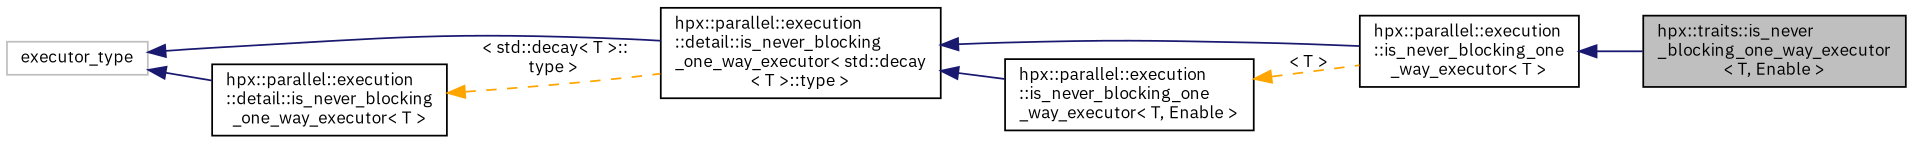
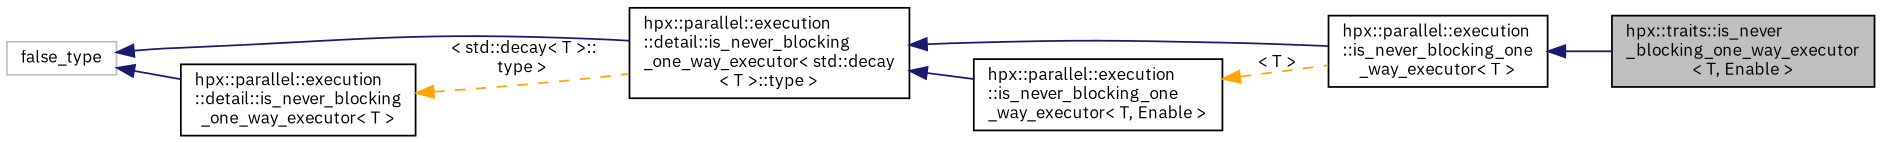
node "executor_type": label "executor_type" -> "false_type"
